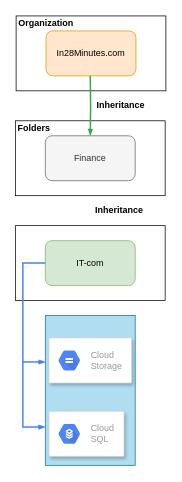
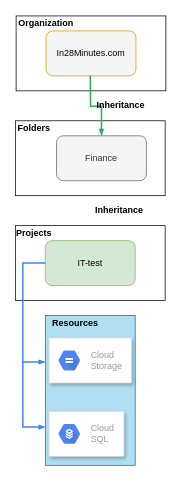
node "In28Minutes.com": fillcolor #ffe6cc -> #f5f5f5
node "Finance": moved (90, 158) -> (102, 158)
node "Projects": added
node "IT-com": label "IT-com" -> "IT-test"
node "Resources": added
